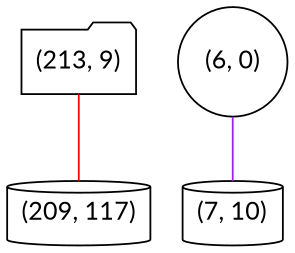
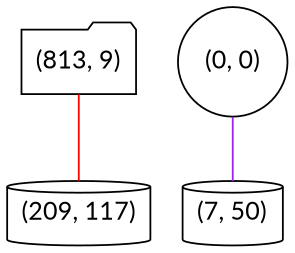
node "(213, 9)": label "(213, 9)" -> "(813, 9)"
node "(6, 0)": label "(6, 0)" -> "(0, 0)"
node "(7, 10)": label "(7, 10)" -> "(7, 50)"
